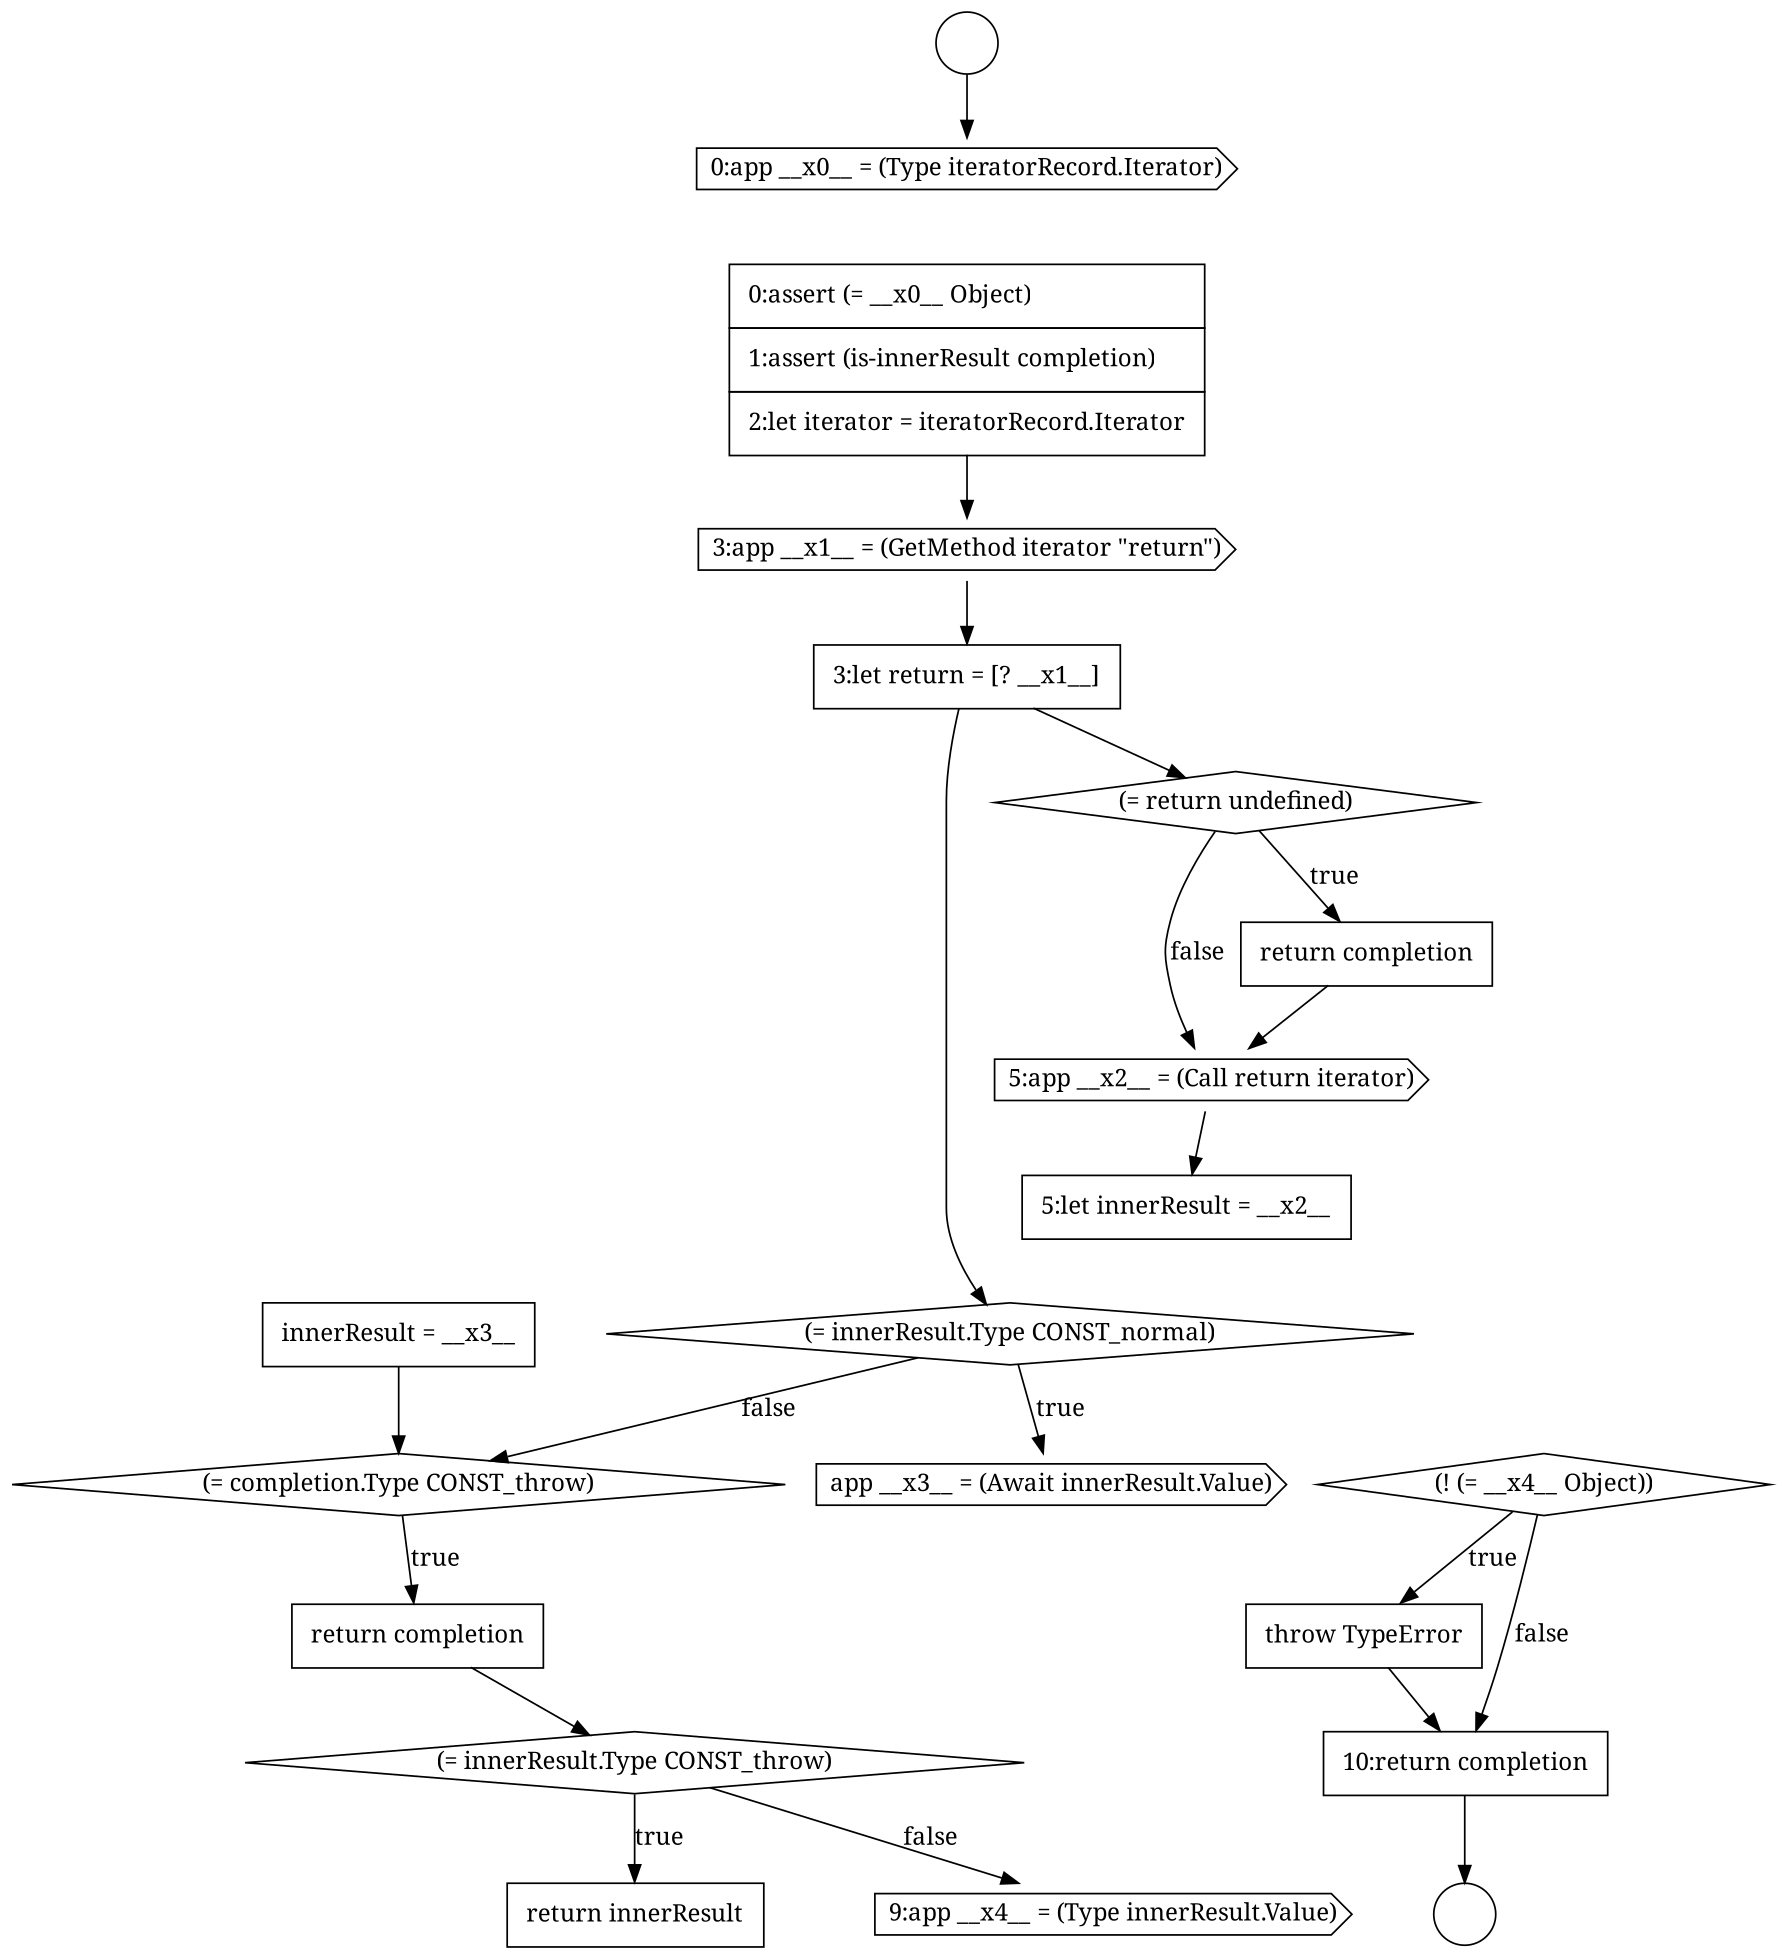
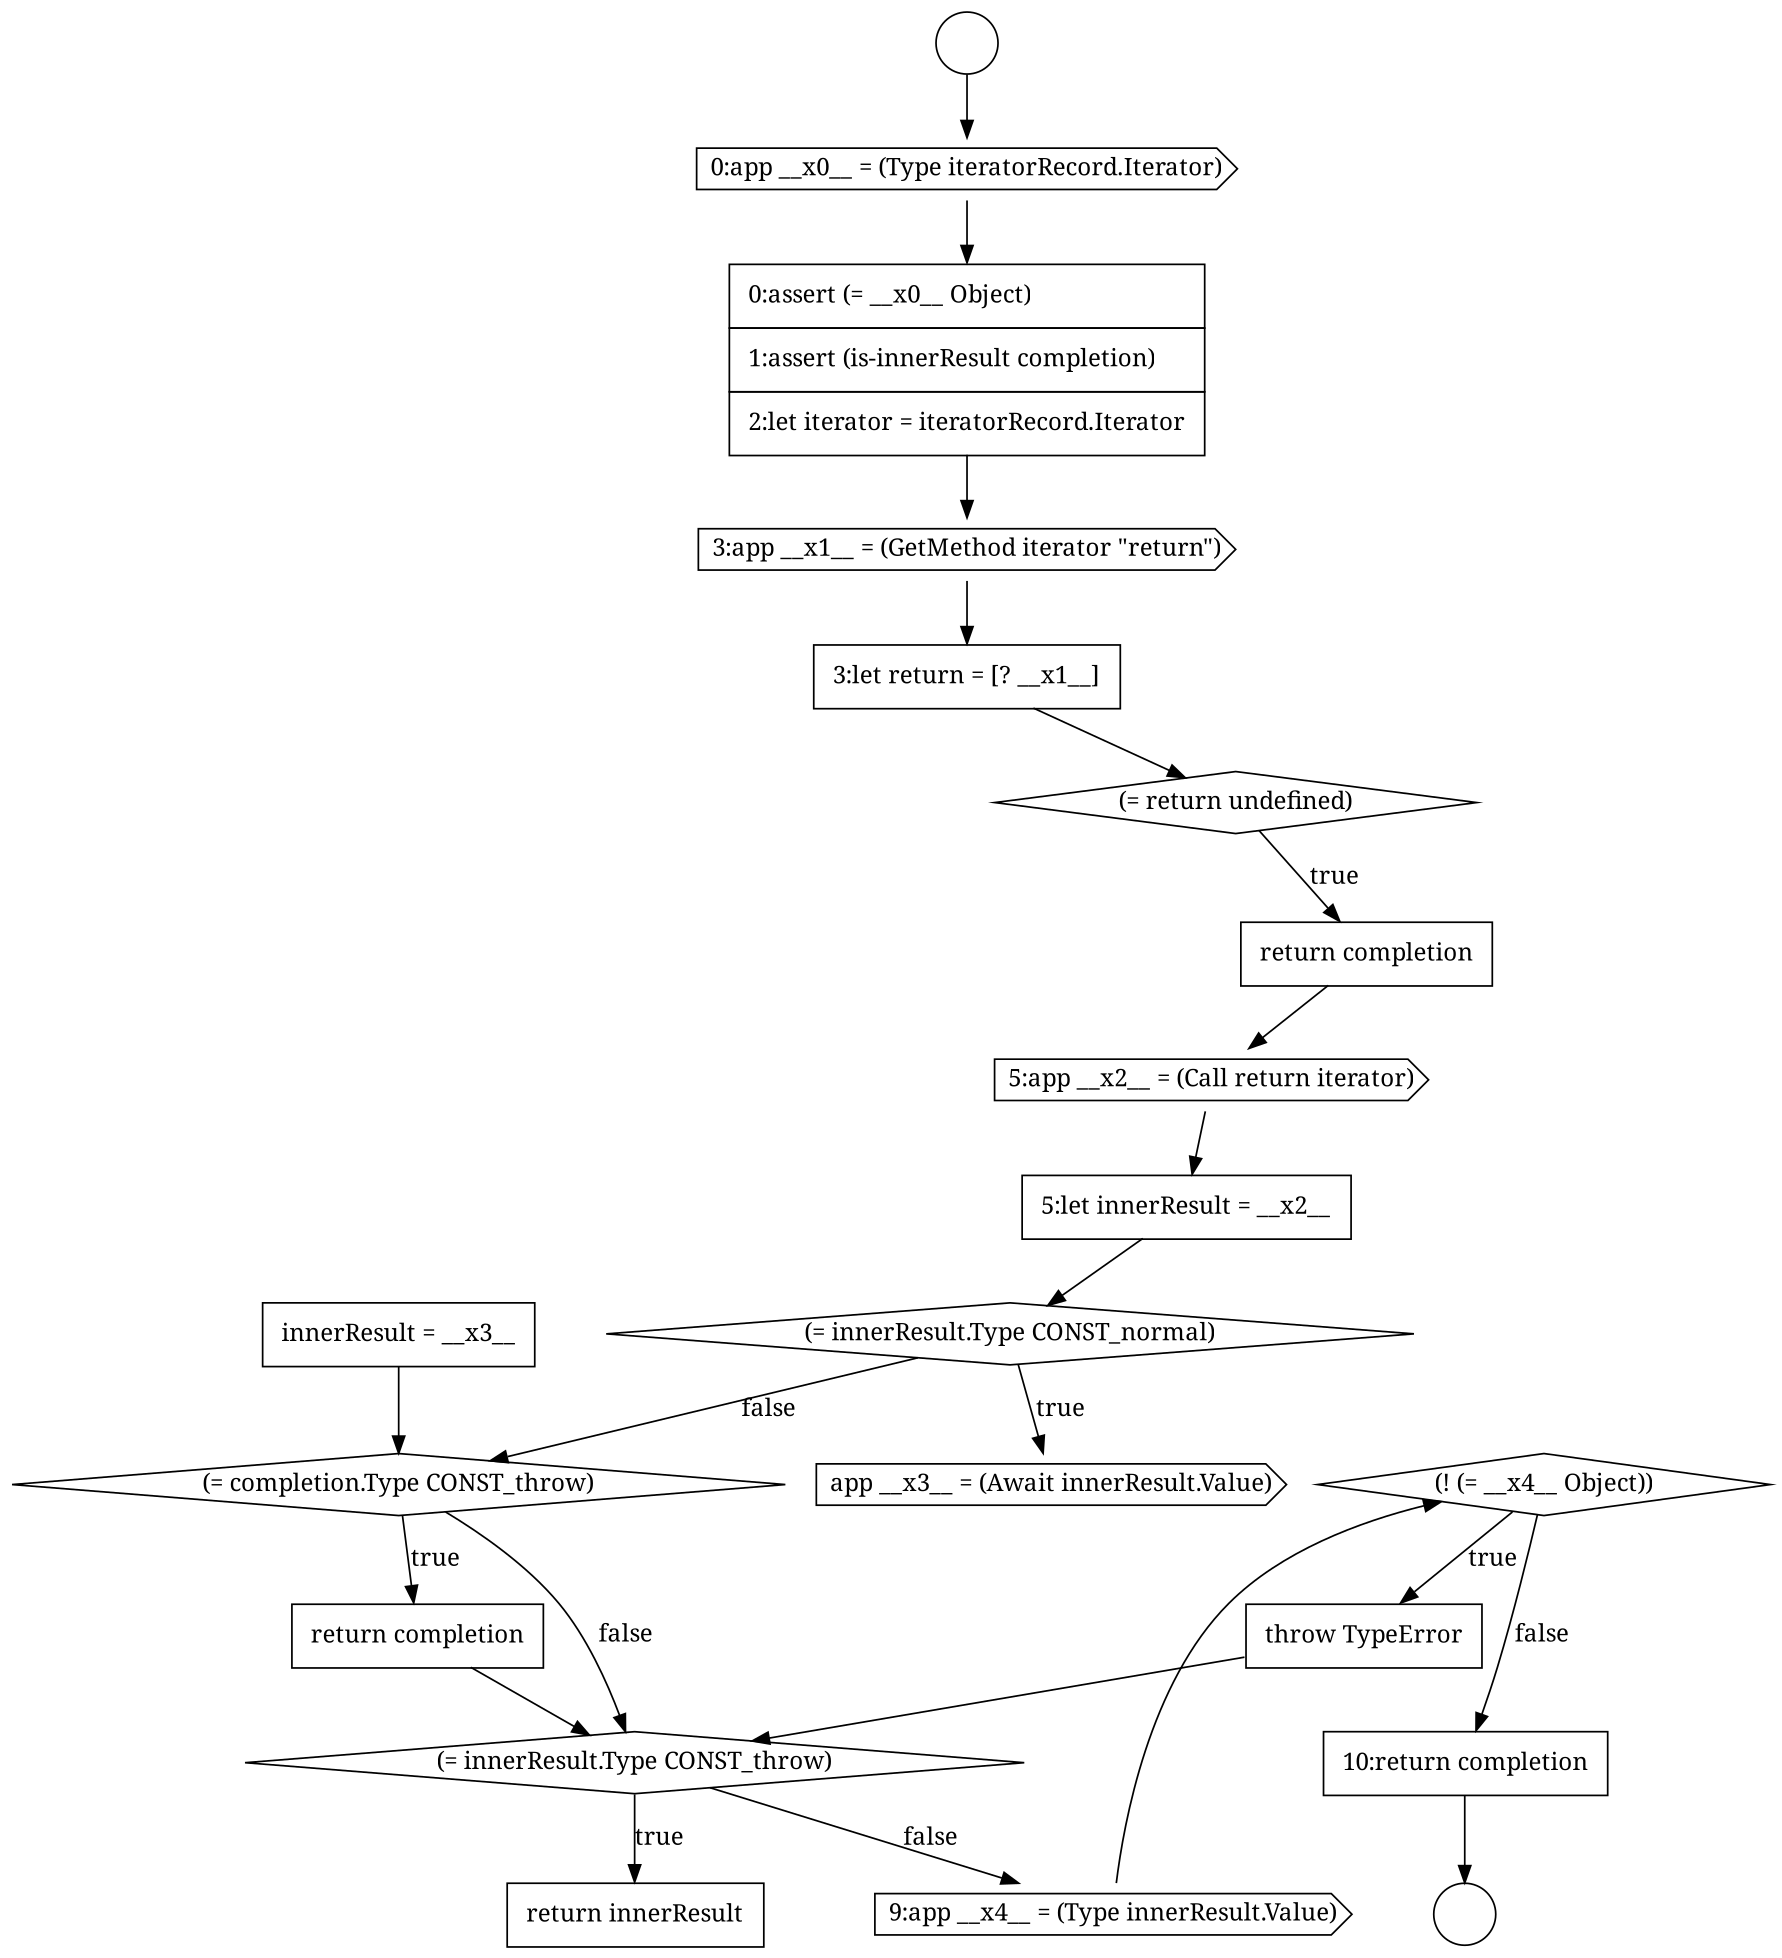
edge "0:app __x0__ = (Type iteratorRecord.Iterator)" -> "0:assert (= __x0__ Object)": added
edge "(= return undefined)" -> "5:app __x2__ = (Call return iterator)": removed, label "false"
edge "3:let return = [? __x1__]" -> "(= innerResult.Type CONST_normal)": now "5:let innerResult = __x2__" -> "(= innerResult.Type CONST_normal)"
edge "(= completion.Type CONST_throw)" -> "(= innerResult.Type CONST_throw)": added, label "false"
edge "9:app __x4__ = (Type innerResult.Value)" -> "(! (= __x4__ Object))": added
edge "throw TypeError" -> "10:return completion": now "throw TypeError" -> "(= innerResult.Type CONST_throw)"
